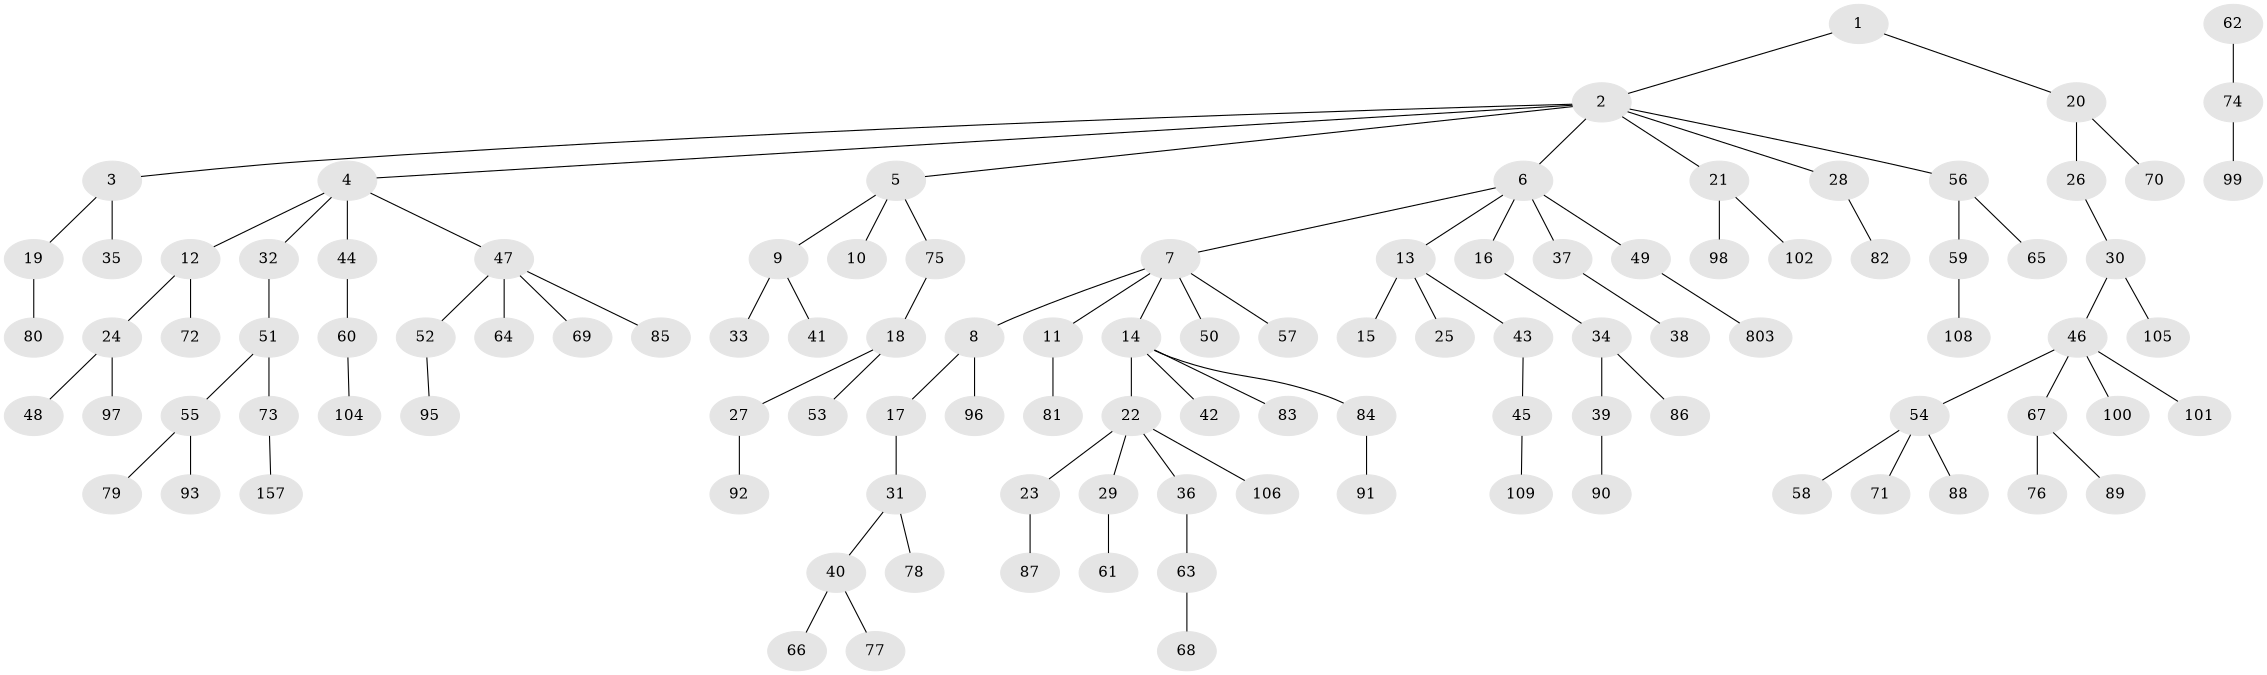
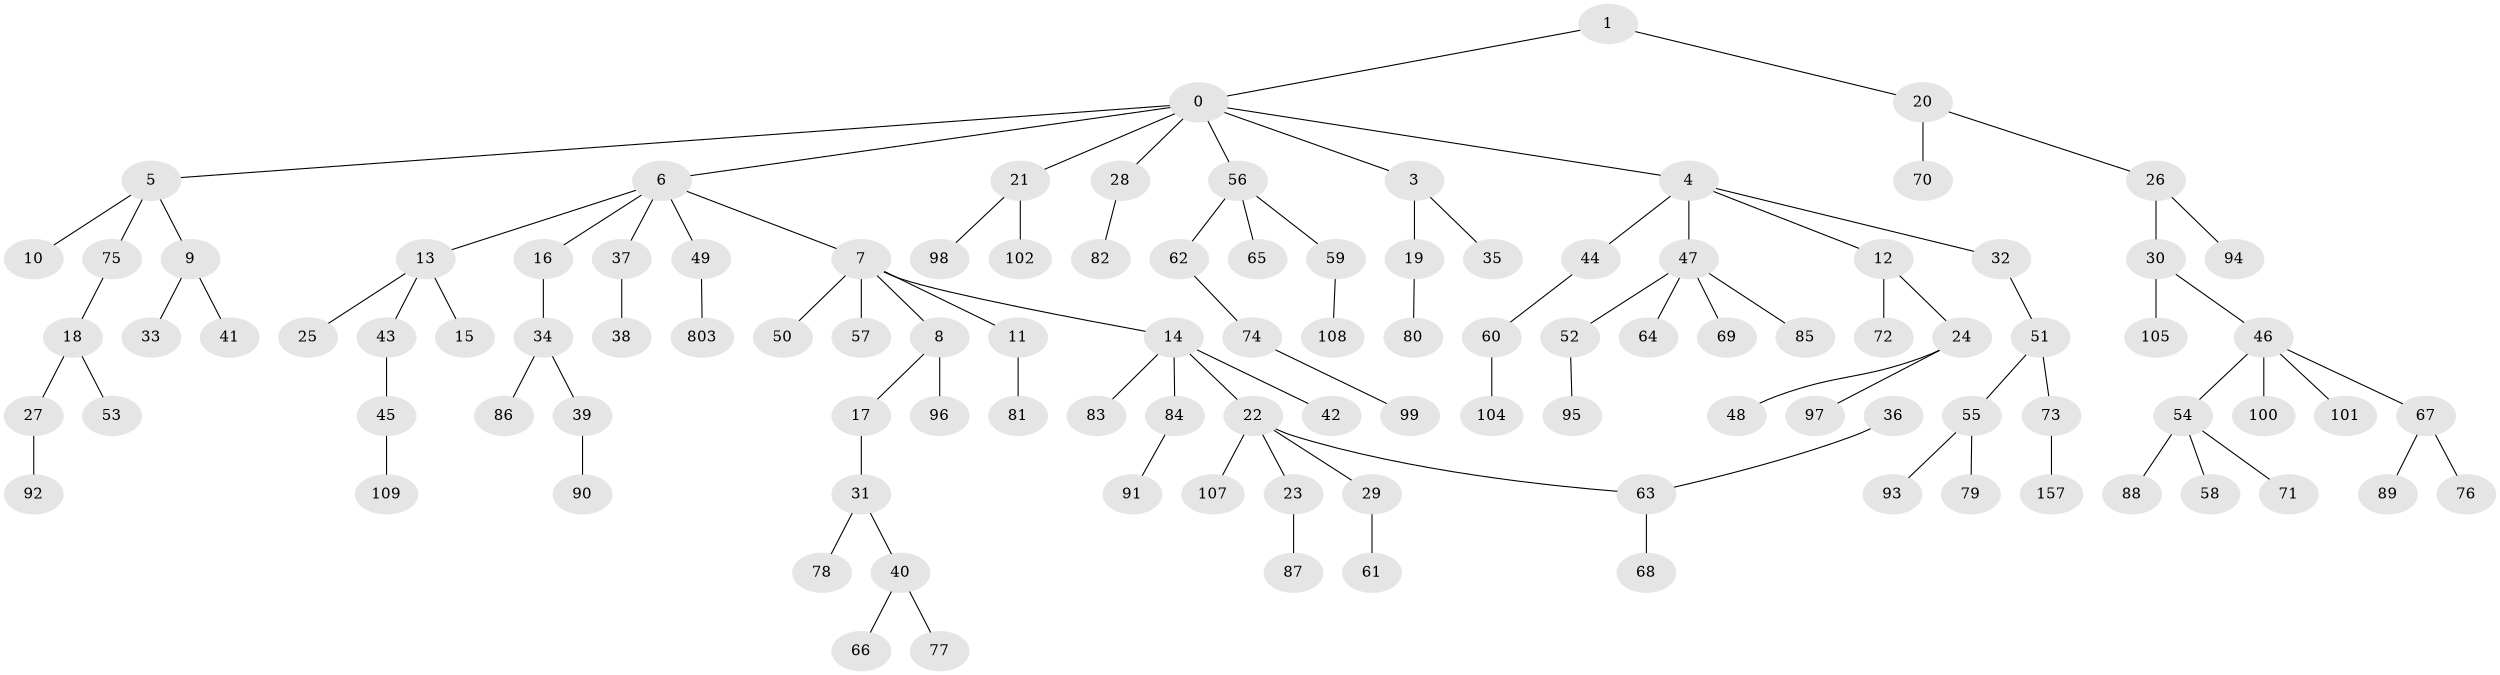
node "2": label "2" -> "0"
edge "56" -- "62": added
node "94": added
edge "22" -- "36": now "22" -- "63"
node "106": label "106" -> "107"
